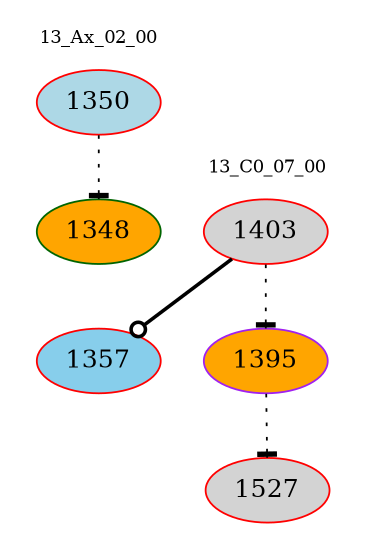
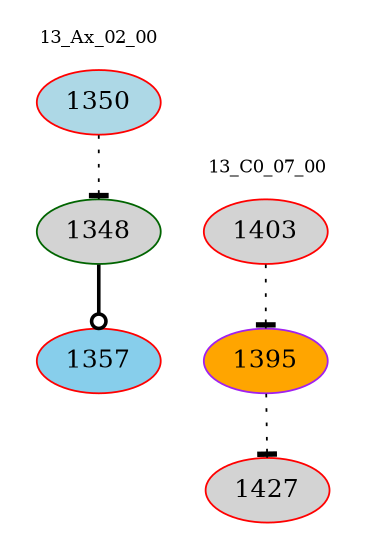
node "1348": fillcolor orange -> lightgrey
edge "1403" -> "1357": now "1348" -> "1357"
node "1527": label "1527" -> "1427"
